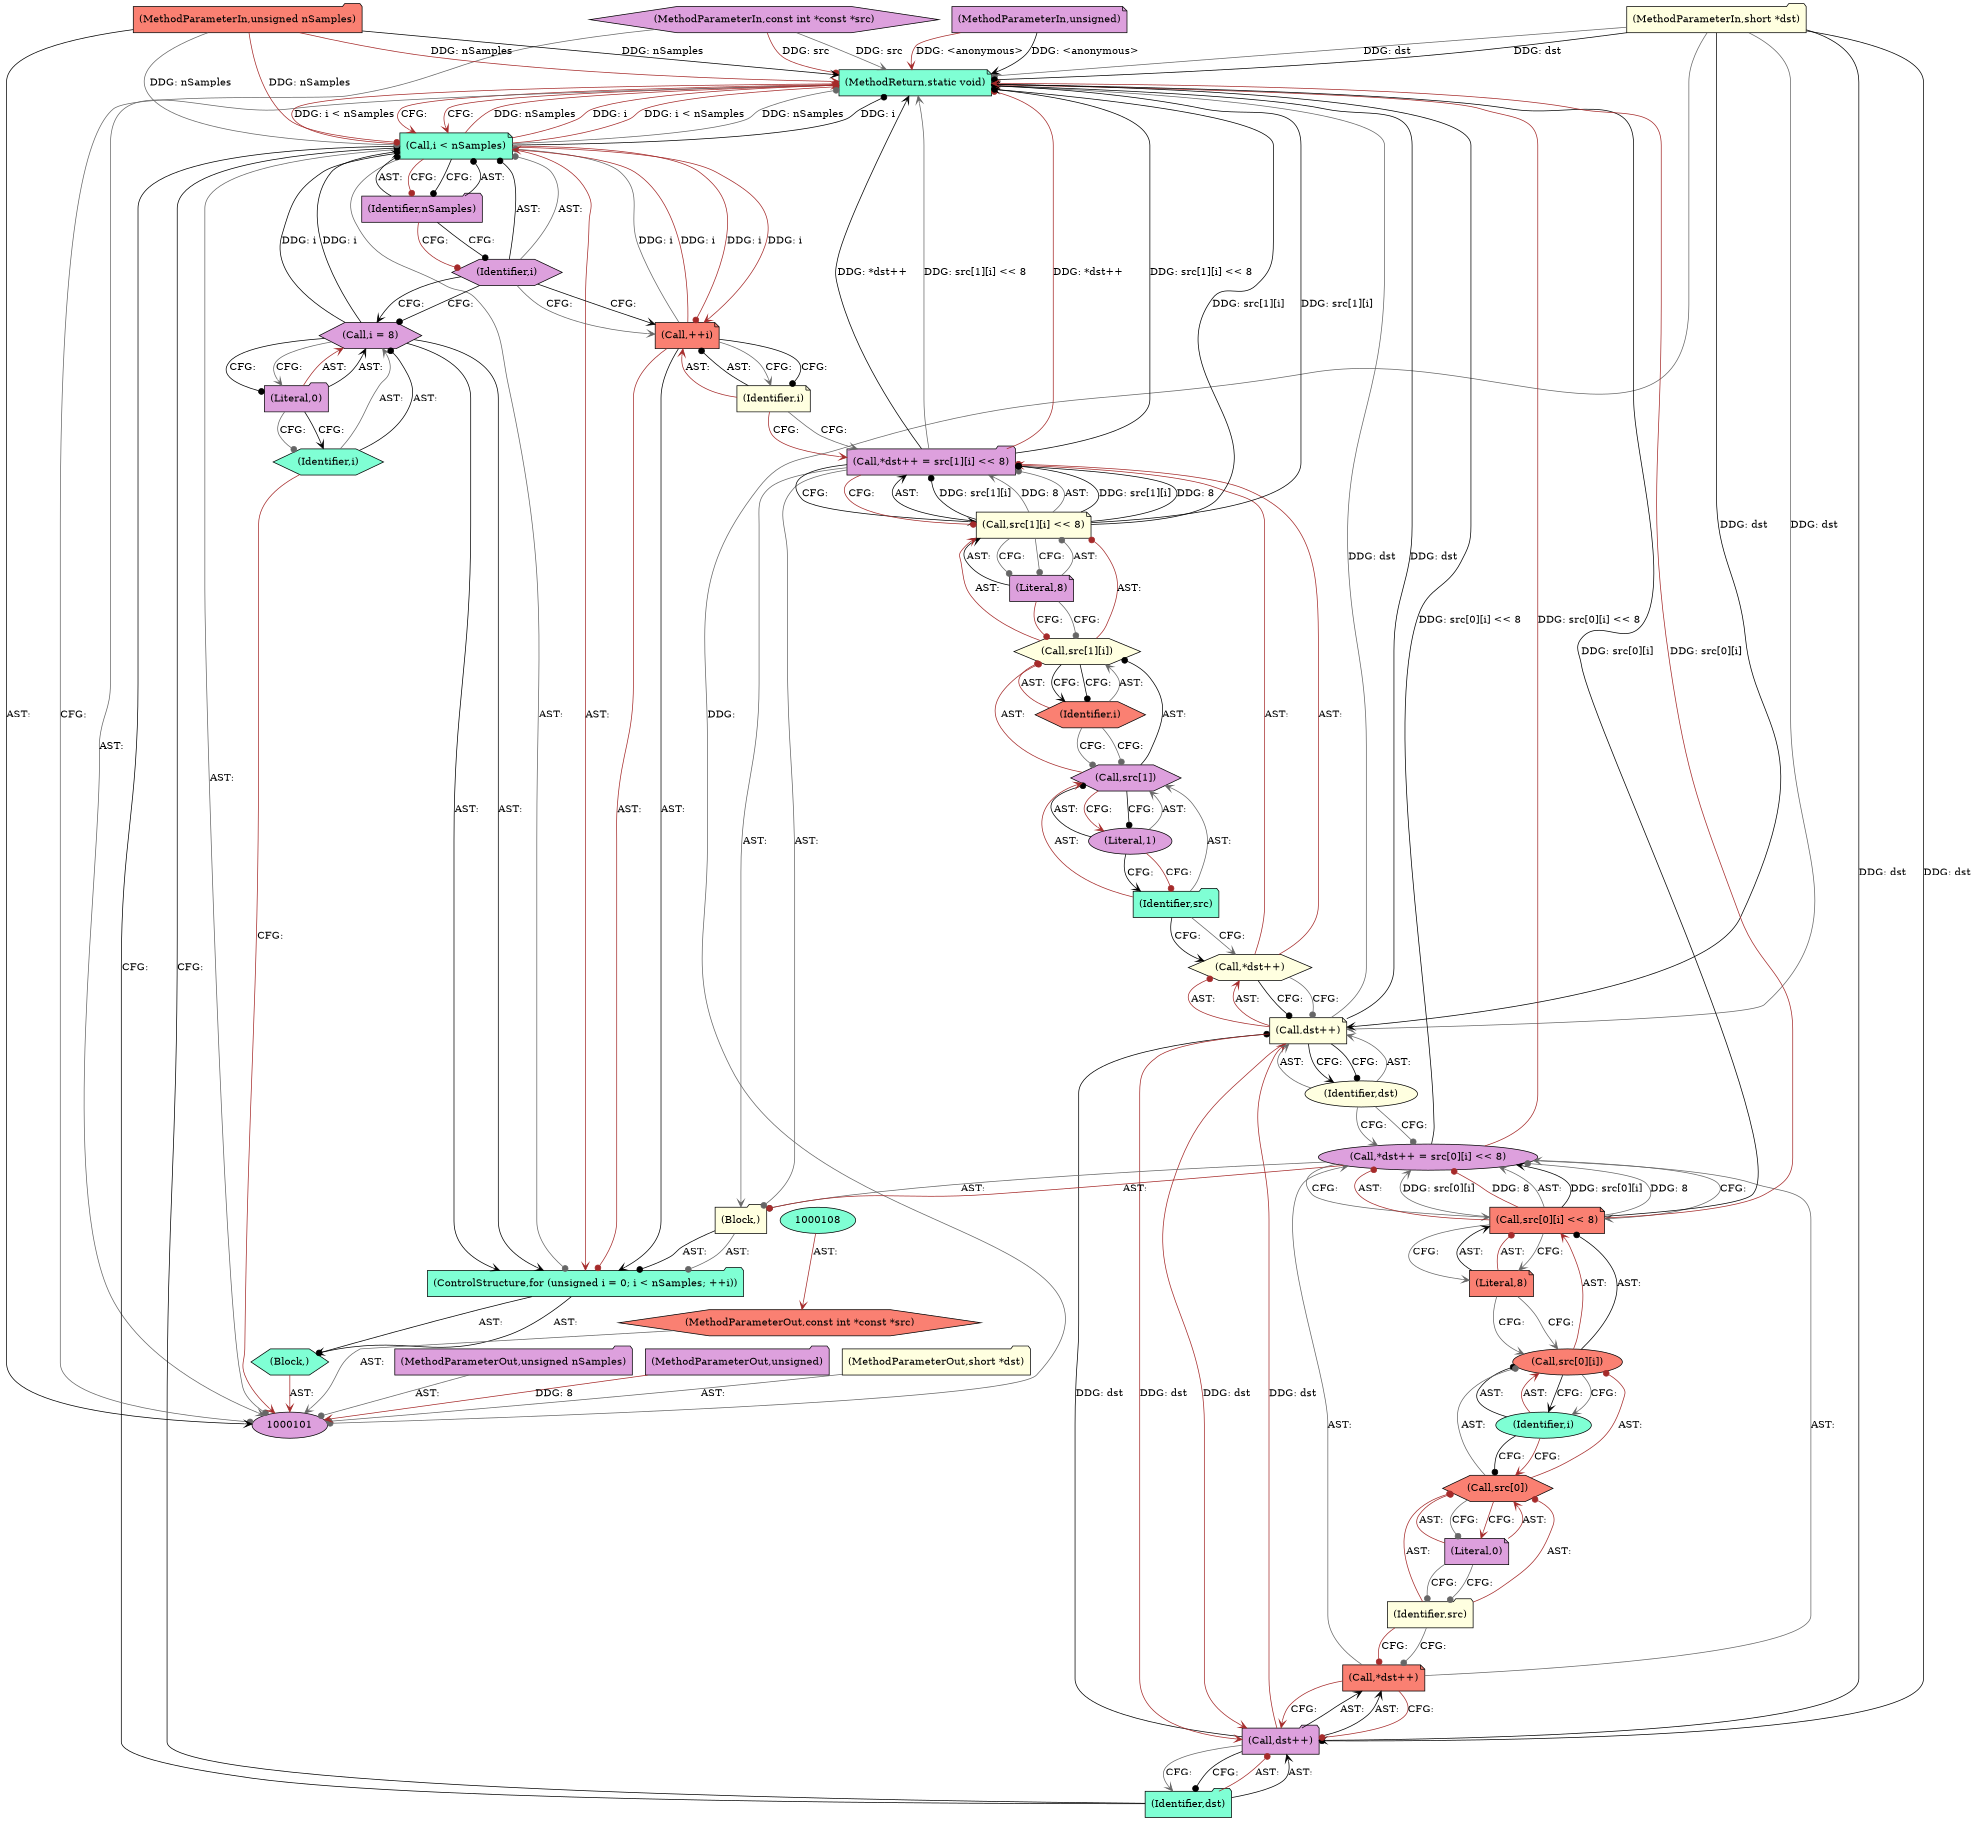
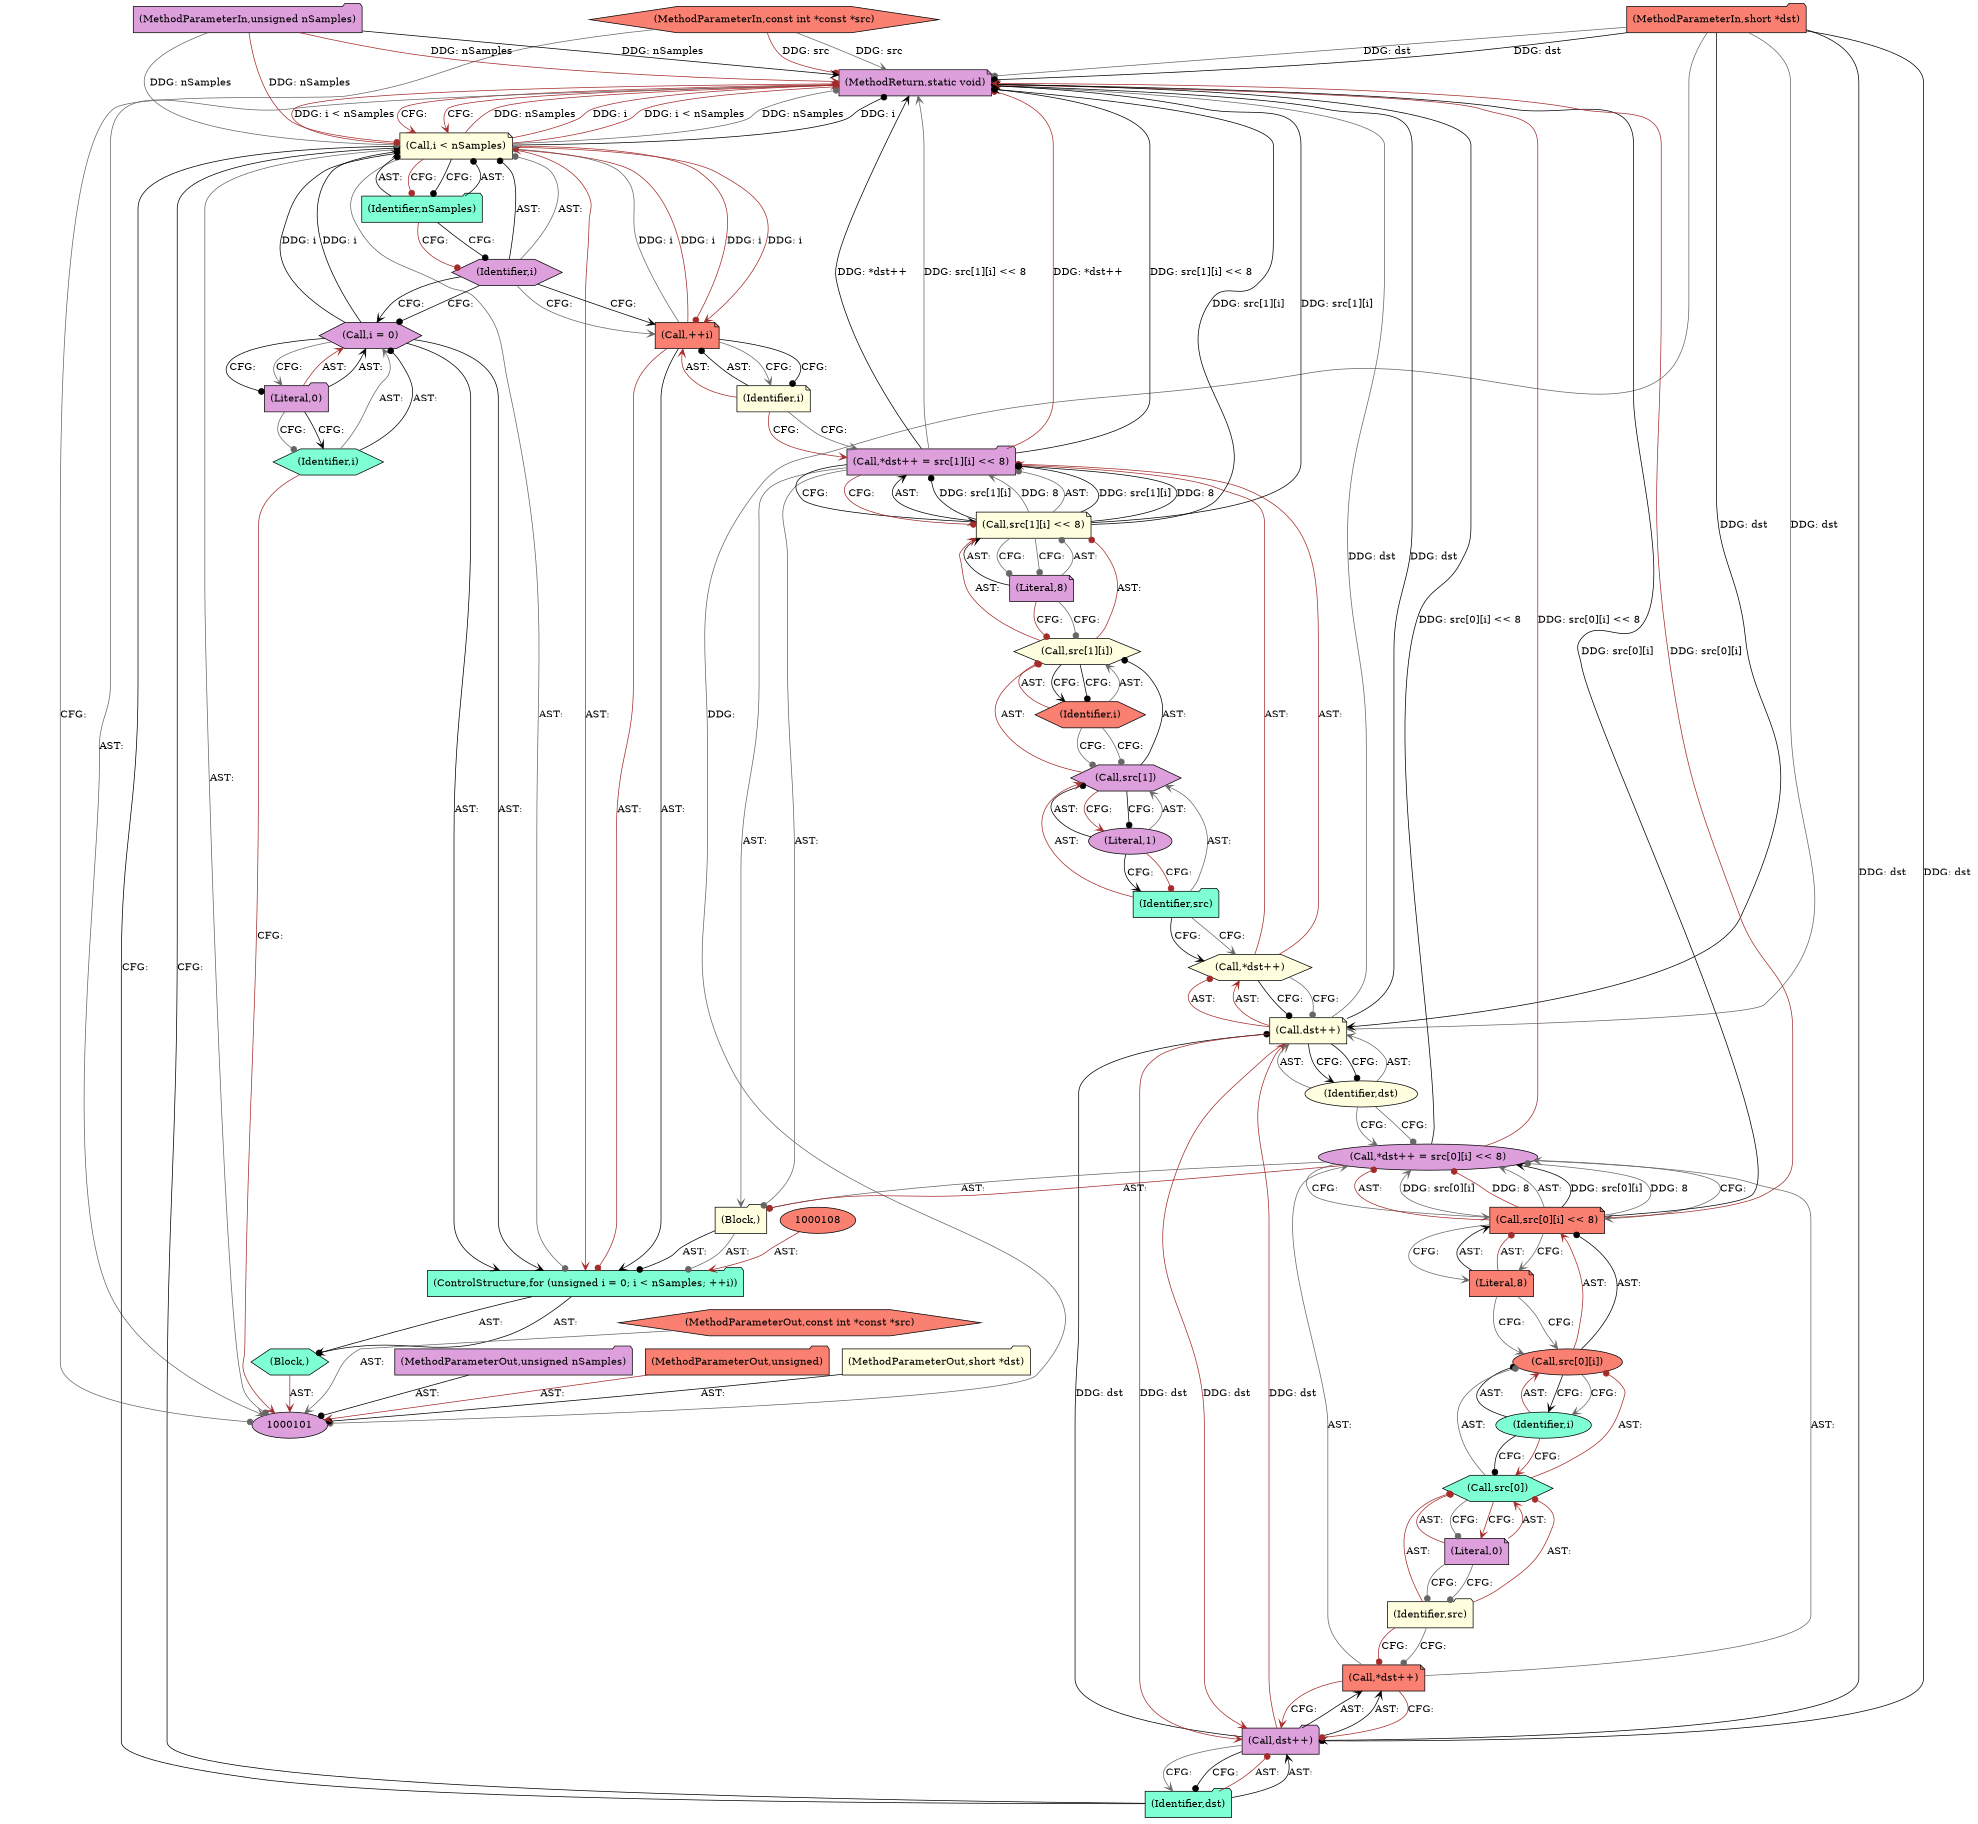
node "(MethodParameterIn,unsigned nSamples)": fillcolor salmon -> plum
node "(MethodParameterIn,const int *const *src)": fillcolor plum -> salmon
node "(MethodParameterIn,unsigned)": removed
node "(MethodParameterIn,short *dst)": fillcolor lightyellow -> salmon
node "(MethodReturn,static void)": fillcolor aquamarine -> plum
node "(Call,i < nSamples)": fillcolor aquamarine -> lightyellow
node "(Identifier,nSamples)": fillcolor plum -> aquamarine
node "(Call,i = 8)": label "(Call,i = 8)" -> "(Call,i = 0)"
edge "(MethodParameterIn,unsigned nSamples)" -> "1000101": removed, label "AST:"
node "1000108": fillcolor aquamarine -> salmon
edge "1000108" -> "(MethodParameterOut,const int *const *src)": now "1000108" -> "(ControlStructure,for (unsigned i = 0; i < nSamples; ++i))"
node "(MethodParameterOut,unsigned)": fillcolor plum -> salmon
edge "(MethodParameterOut,unsigned)" -> "1000101": label "DDG: 8" -> "AST: "
edge "(MethodParameterOut,unsigned nSamples)" -> "1000101": color gray40 -> black
edge "(MethodParameterOut,short *dst)" -> "1000101": color gray40 -> black
node "(Call,src[0])": fillcolor salmon -> aquamarine
